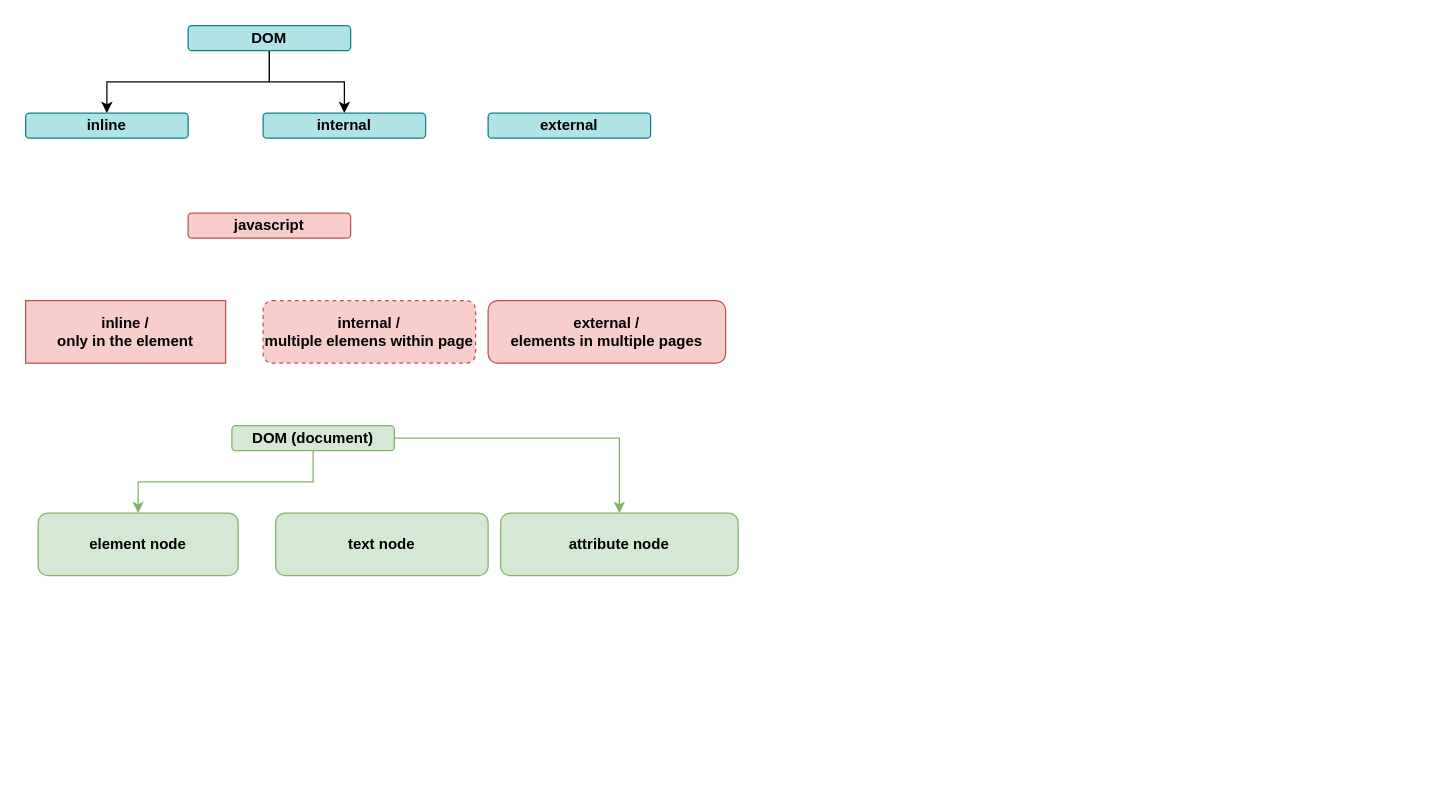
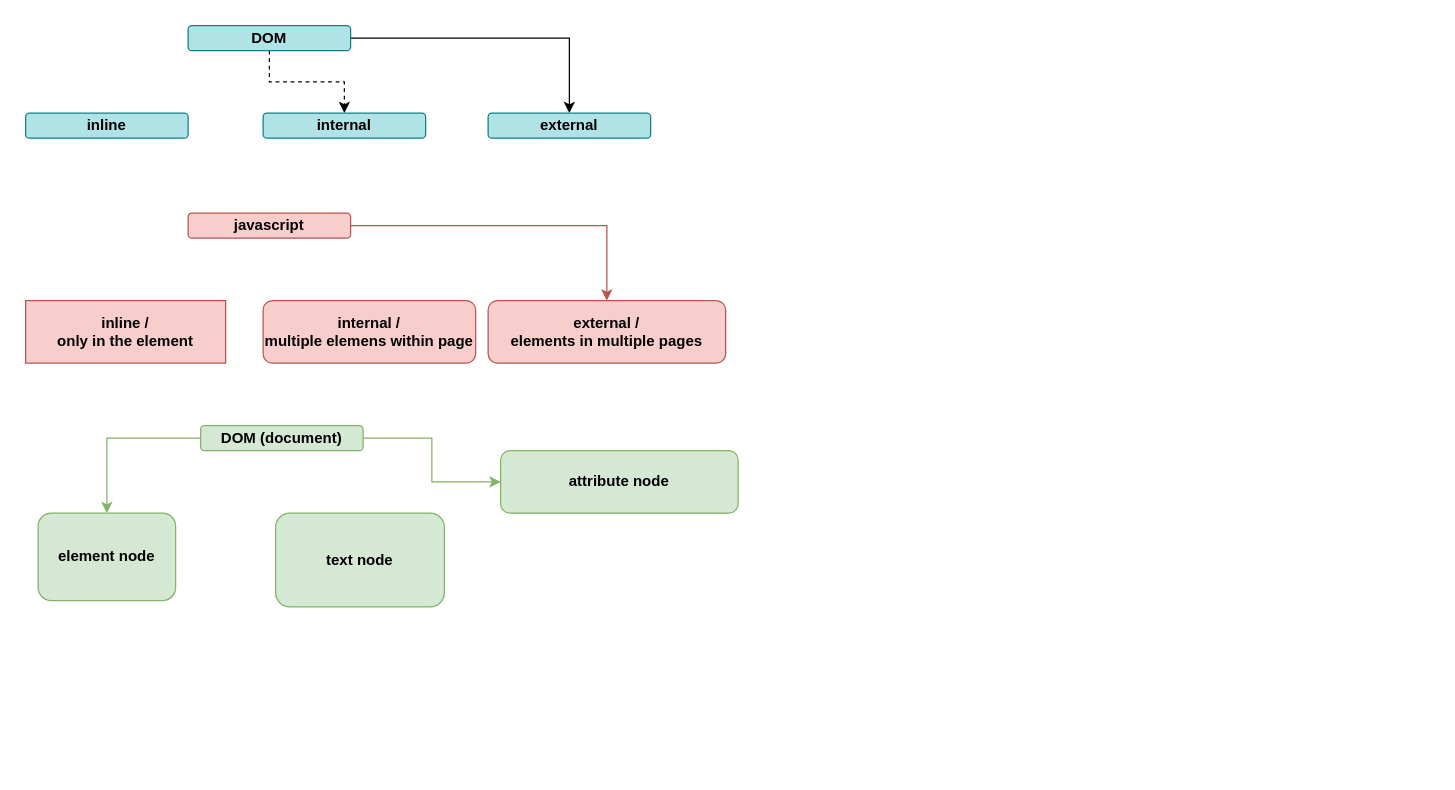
edge "DOM" -> "external": added
edge "DOM" -> "inline": removed
edge "DOM" -> "internal": style solid -> dashed
edge "javascript" -> "external / elements in multiple pages": added
node "internal / multiple elemens within page": style dashed -> solid
node "DOM (document)": moved (313, 438) -> (282, 438)
node "element node": size 200x63 -> 138x88
node "text node": size 213x63 -> 169x94
node "attribute node": moved (619, 544) -> (619, 482)
